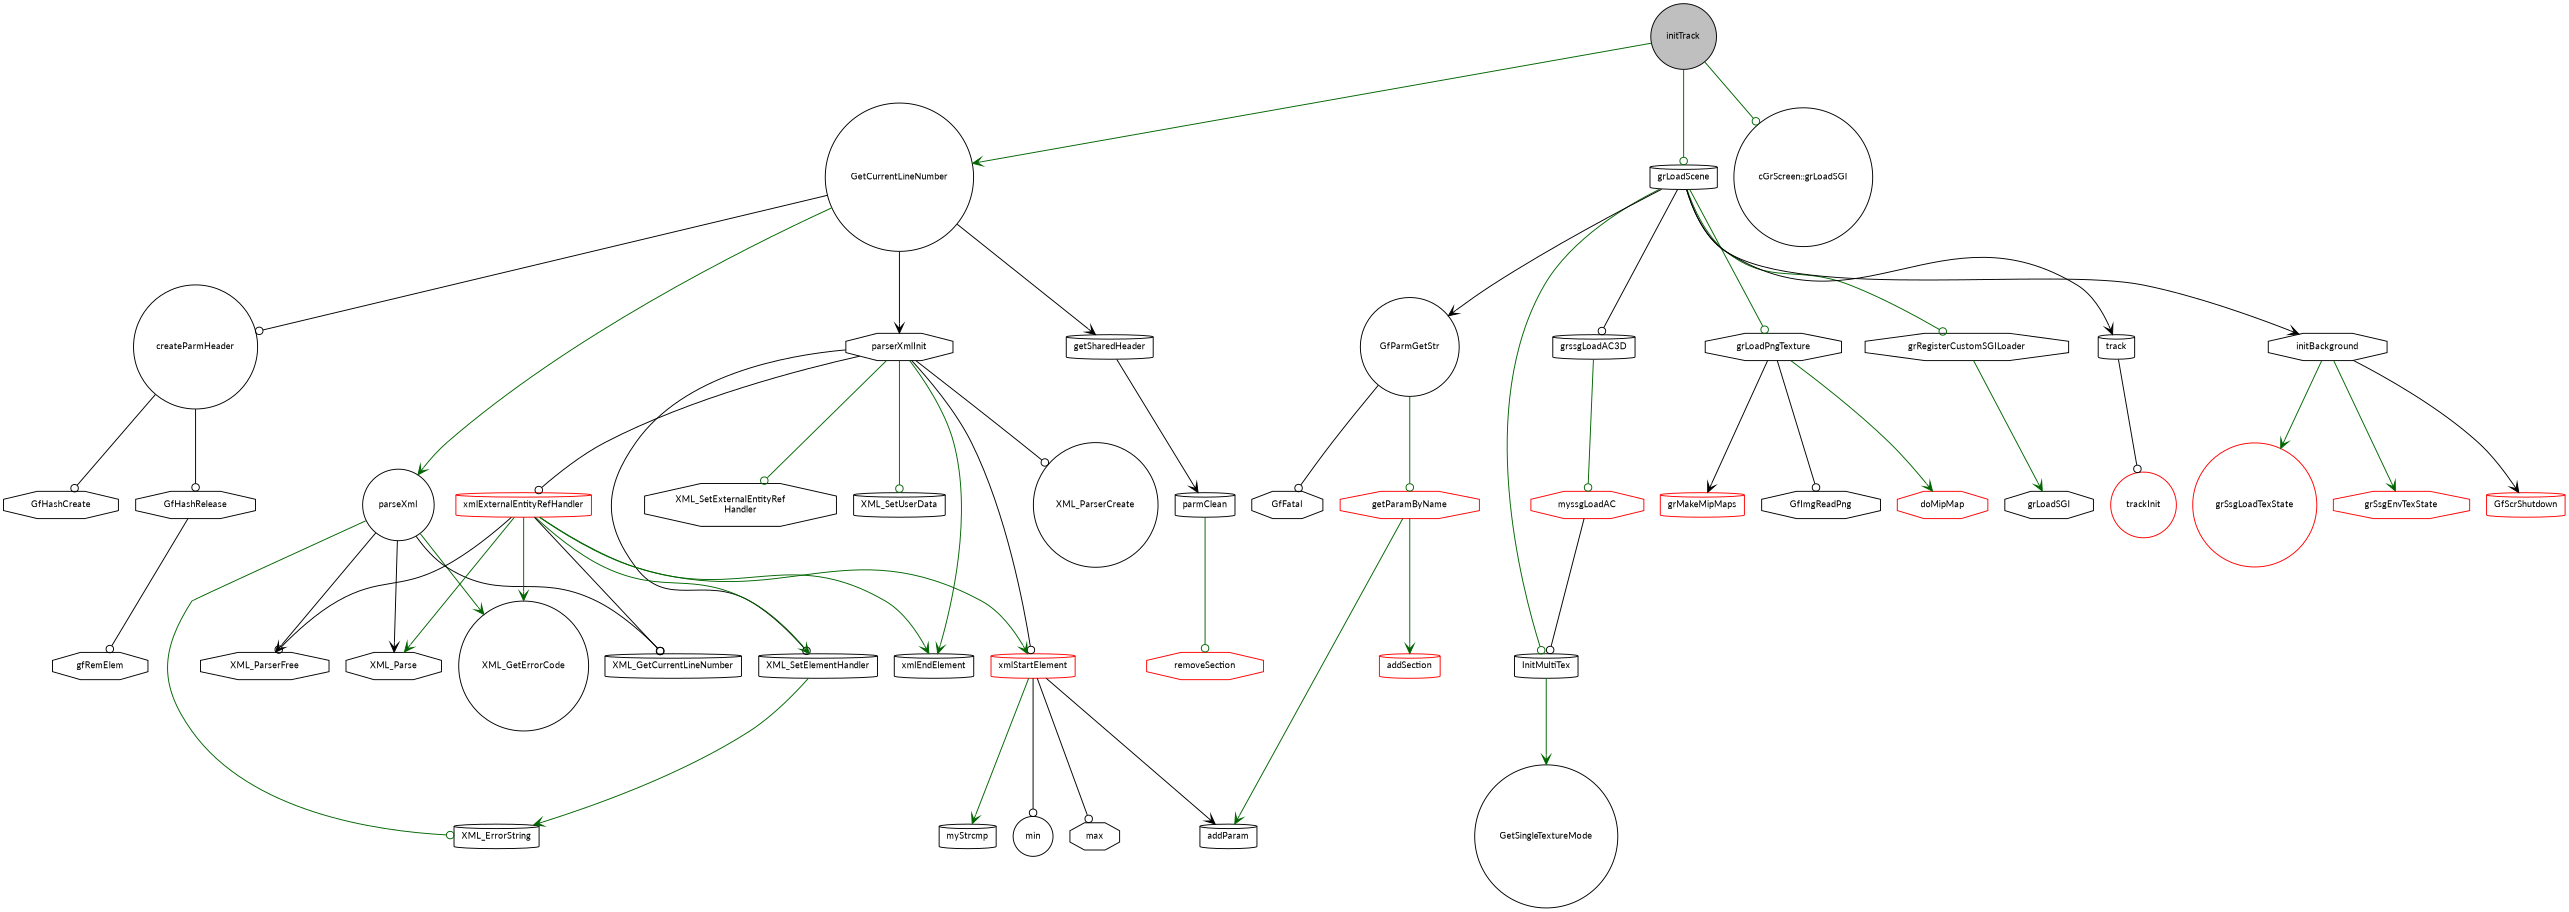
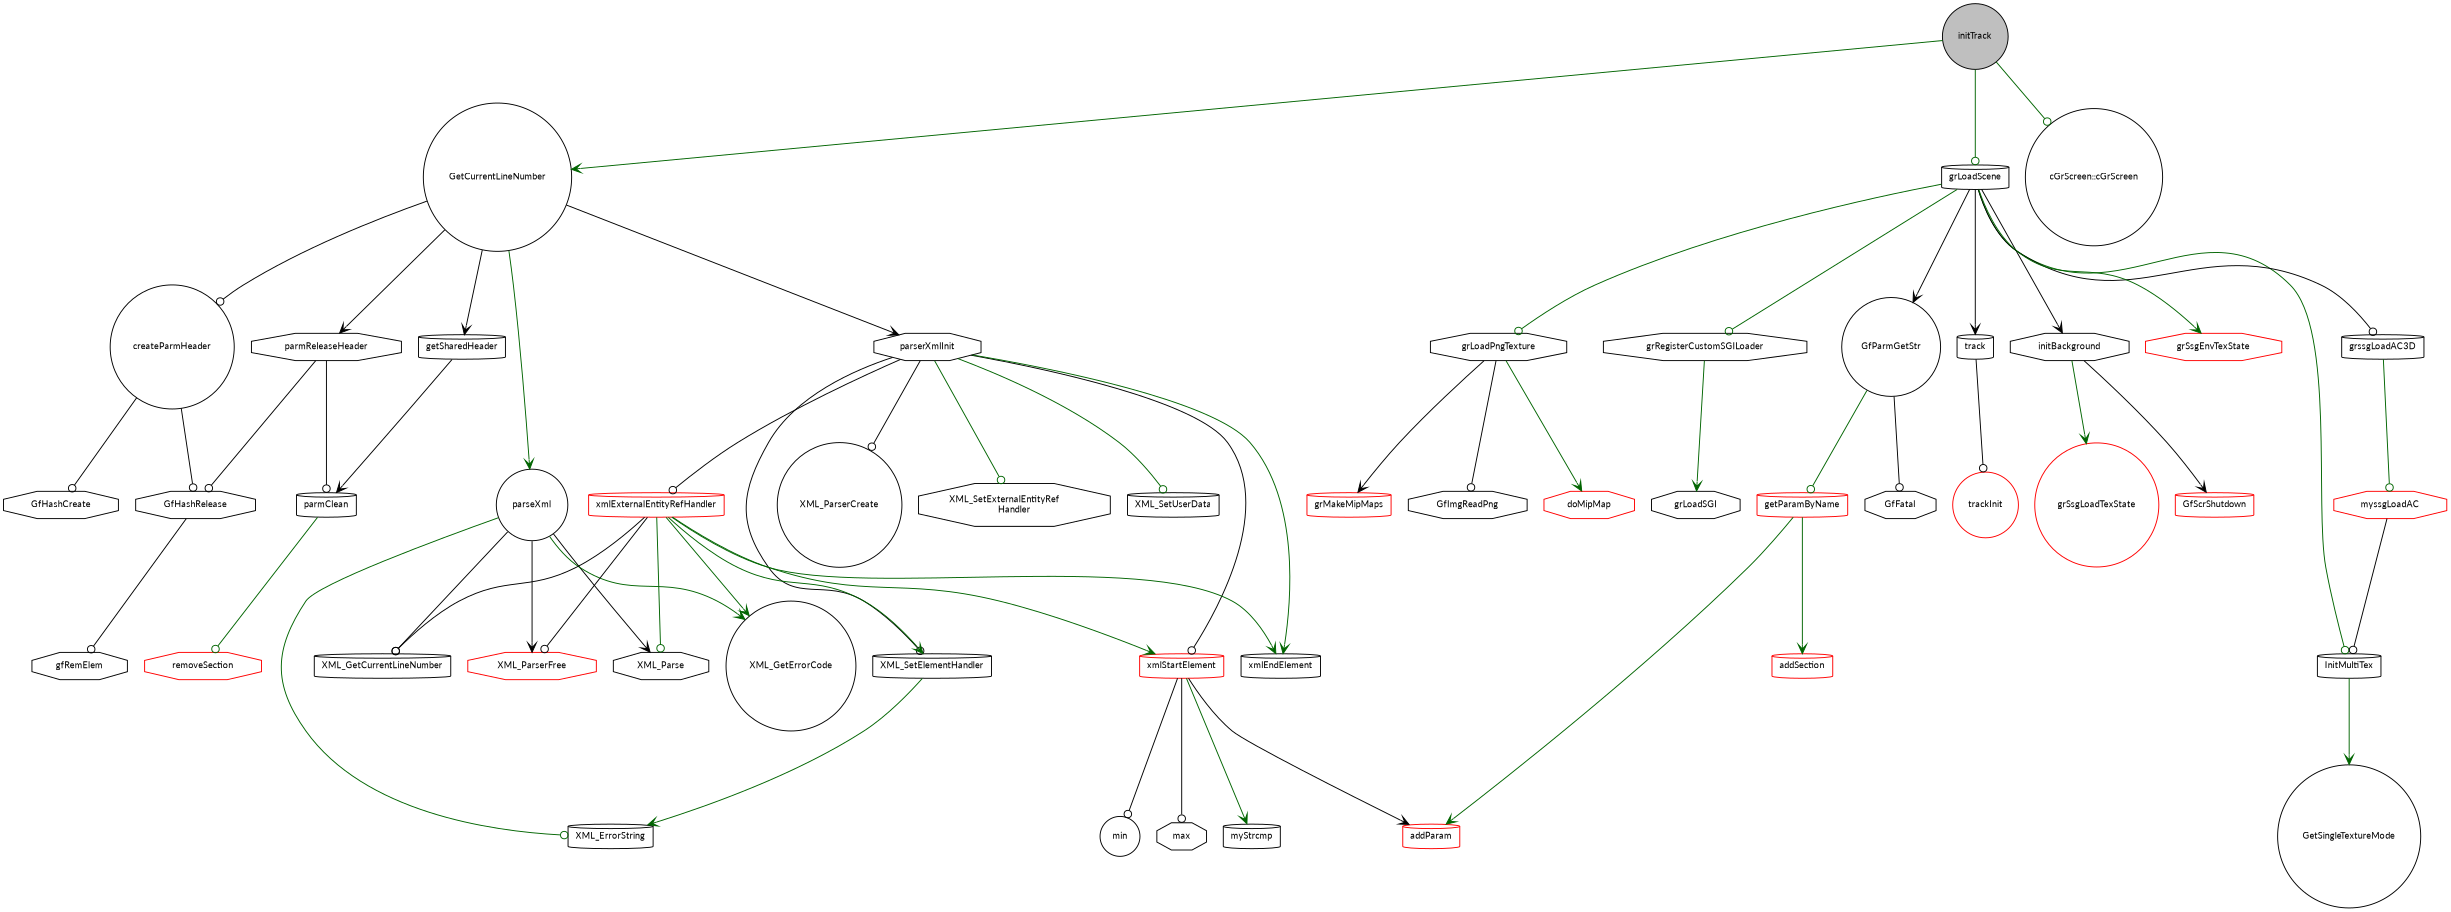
node "cGrScreen::grLoadSGI": label "cGrScreen::grLoadSGI" -> "cGrScreen::cGrScreen"
node "parmReleaseHeader": added
edge "initBackground" -> "grSsgEnvTexState": now "grLoadScene" -> "grSsgEnvTexState"
node "getParamByName": shape octagon -> cylinder
edge "xmlExternalEntityRefHandler" -> "XML_Parse": arrowhead vee -> odot
node "XML_ParserFree": color black -> red
node "addParam": color black -> red
